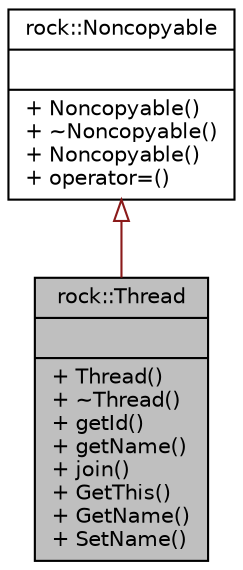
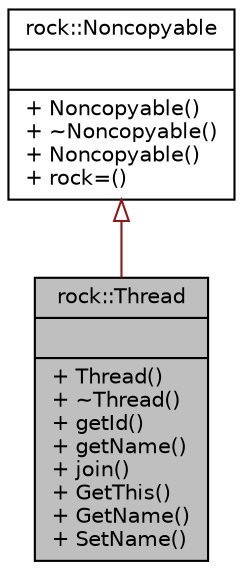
node "rock::Noncopyable": text "+ operator=()" -> "+ rock=()"
